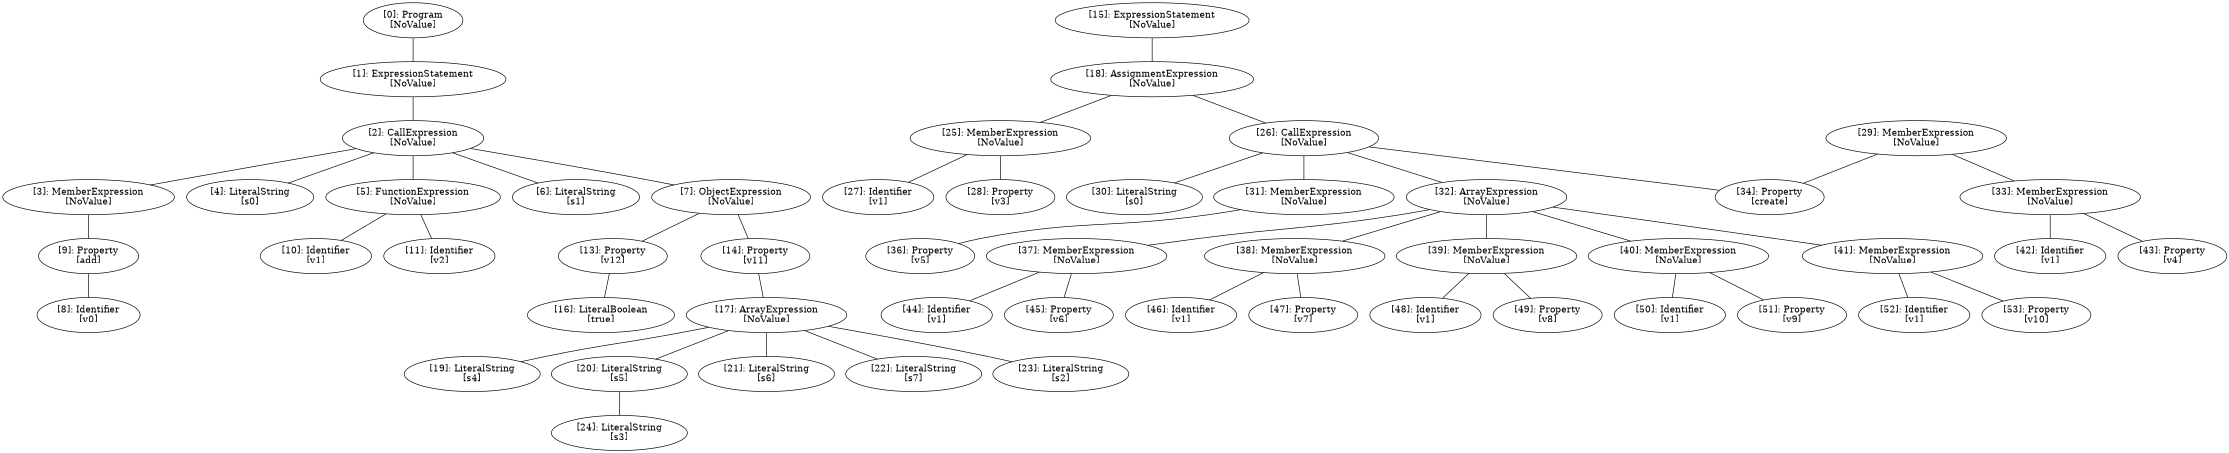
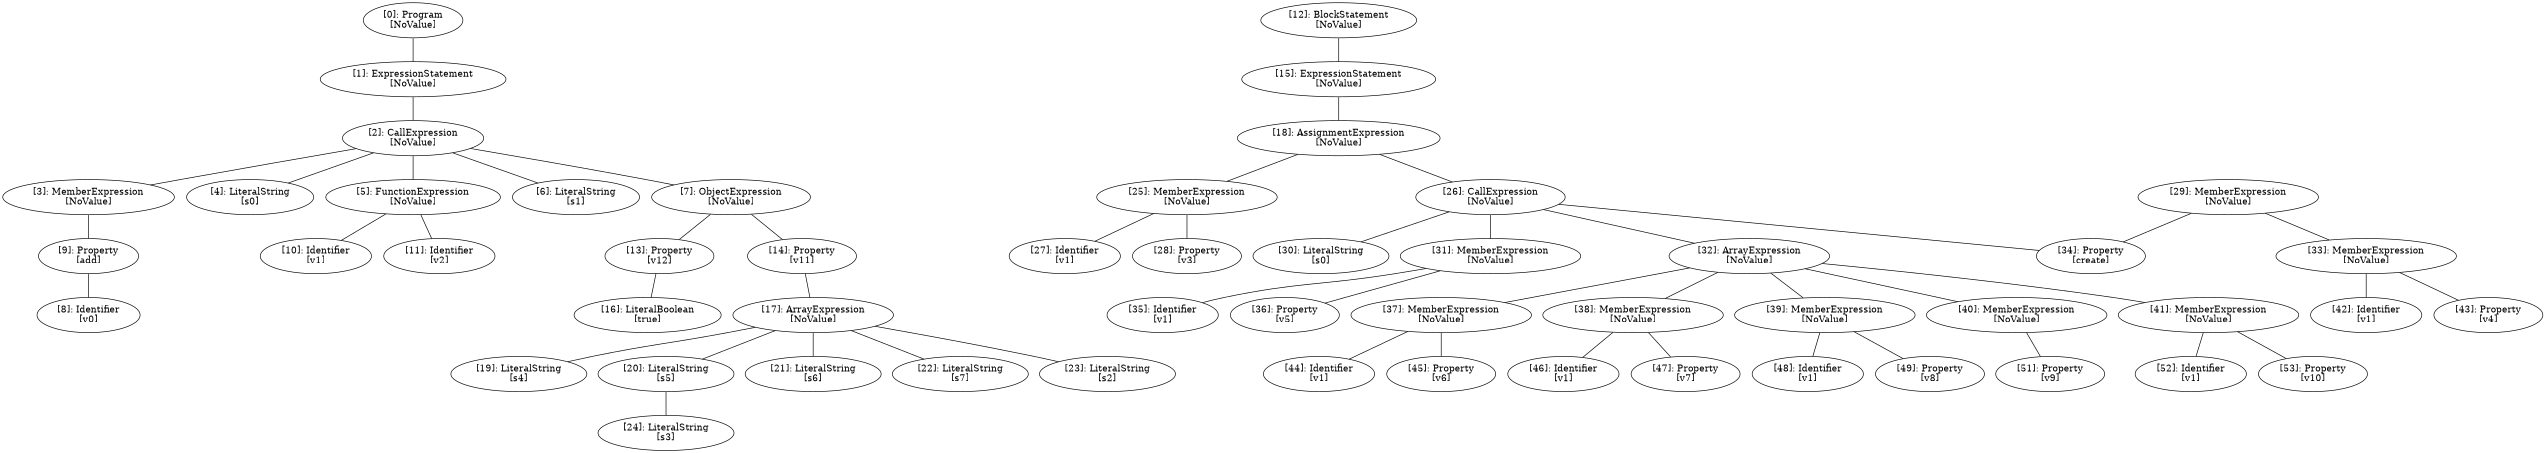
node "[12]: BlockStatement [NoValue]": added
node "[35]: Identifier [v1]": added
node "[50]: Identifier [v1]": removed
